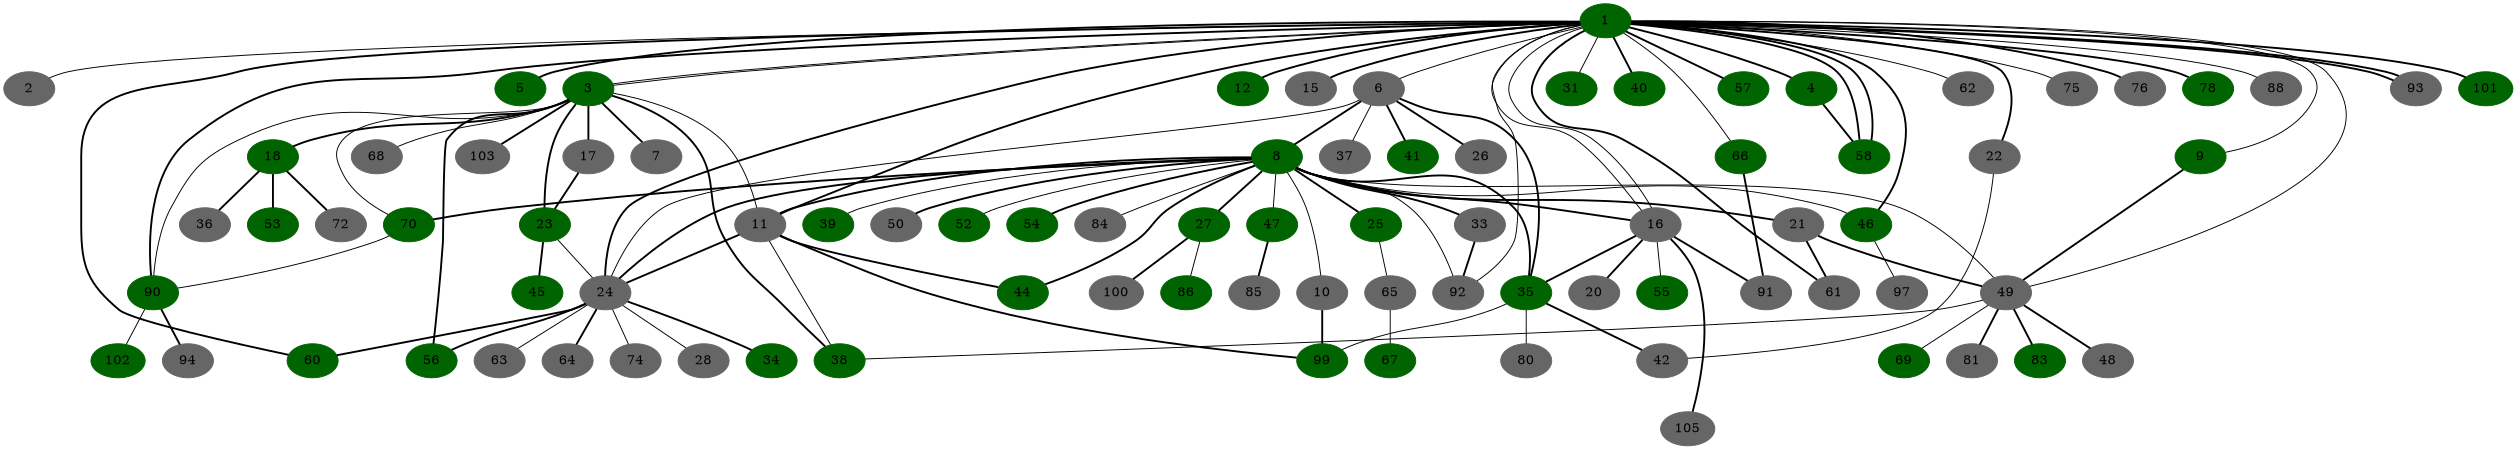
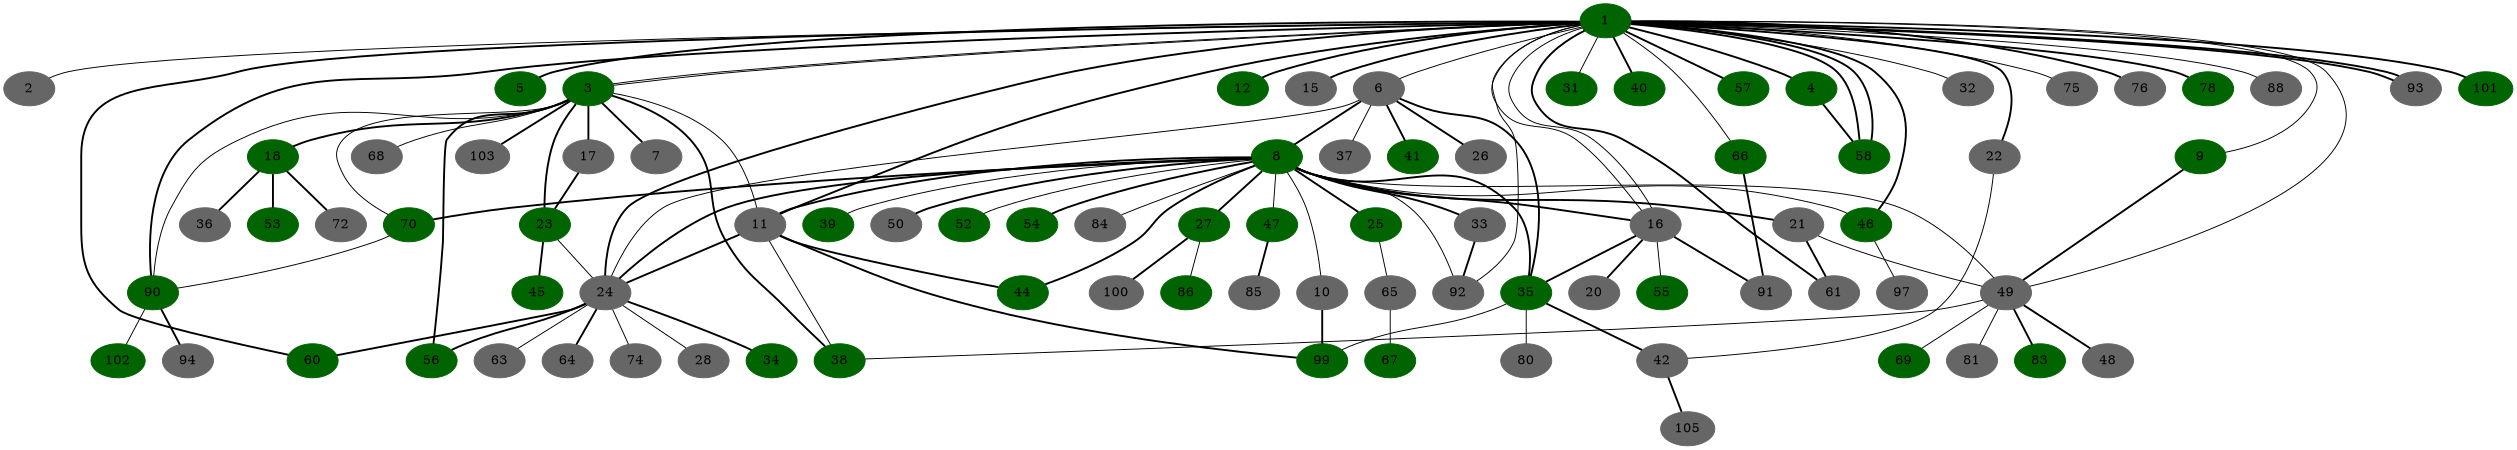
node "62": label "62" -> "32"
edge "21" -- "49": style bold -> solid
edge "16" -- "105": now "42" -- "105"
edge "49" -- "81": style bold -> solid
